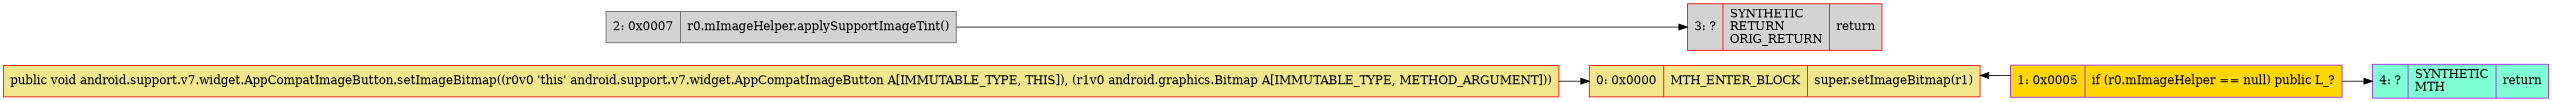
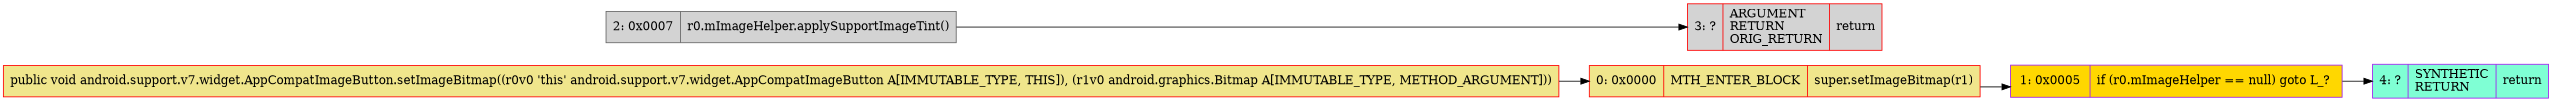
node "3: ?": text "SYNTHETIC" -> "ARGUMENT"
edge "1: 0x0005" -> "0: 0x0000": reversed
node "1: 0x0005": text "if (r0.mImageHelper == null) public L_?" -> "if (r0.mImageHelper == null) goto L_?"
node "4: ?": text "MTH" -> "RETURN"
